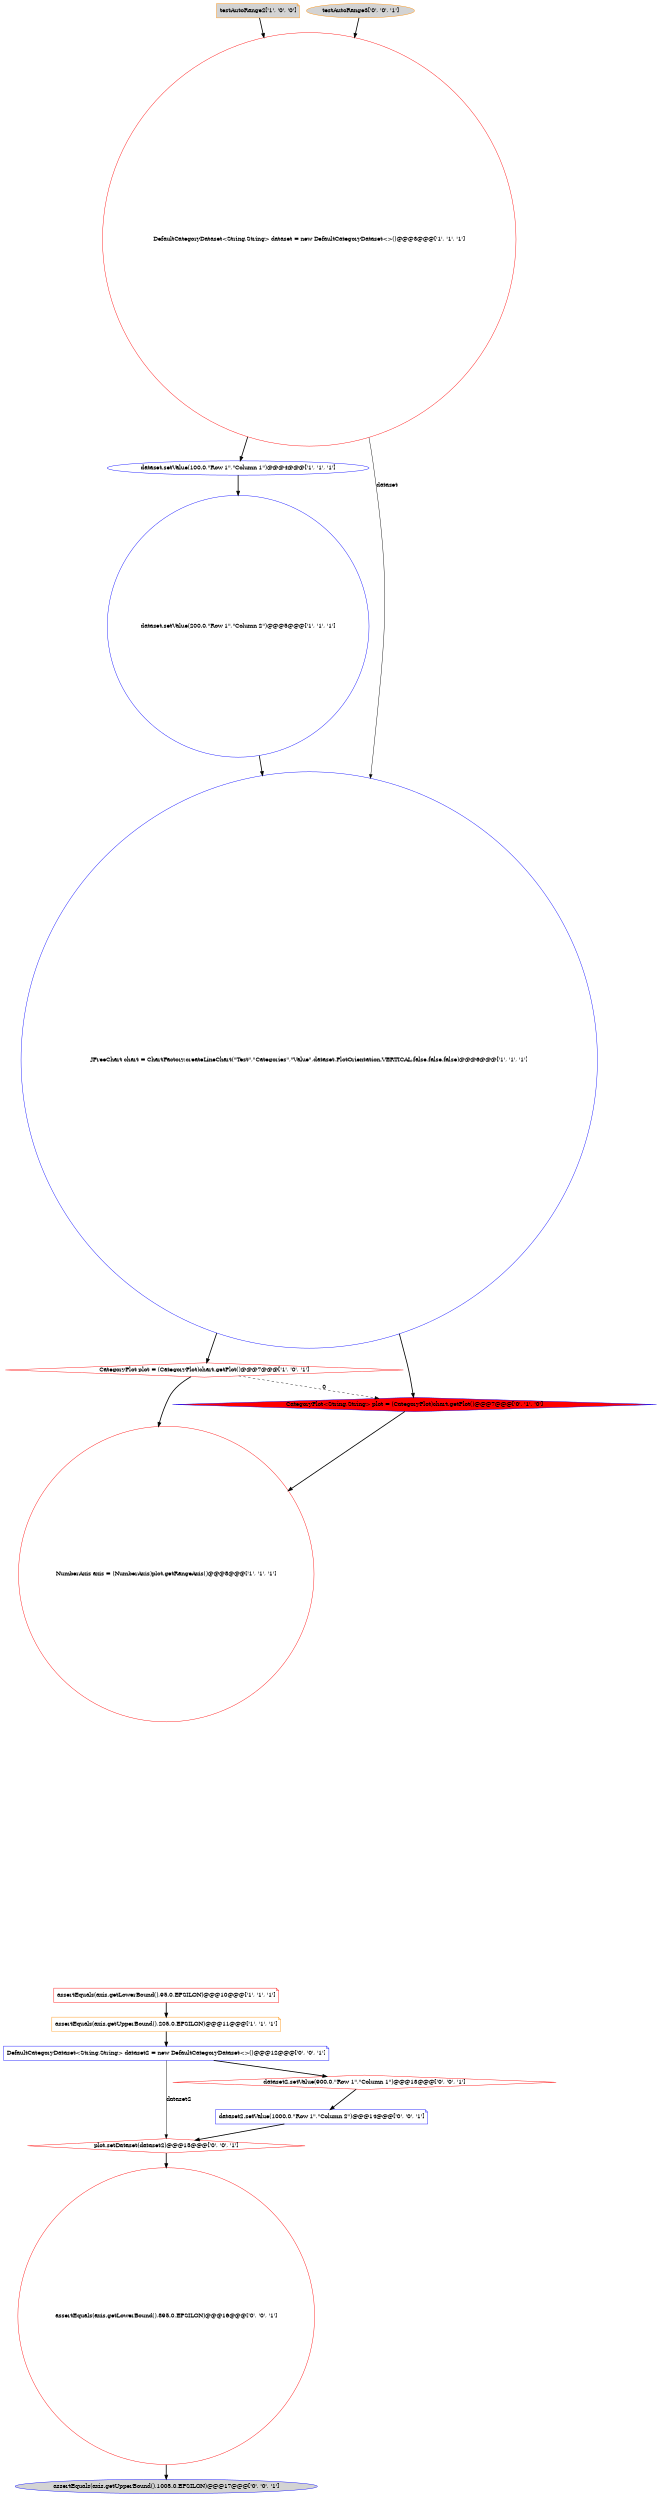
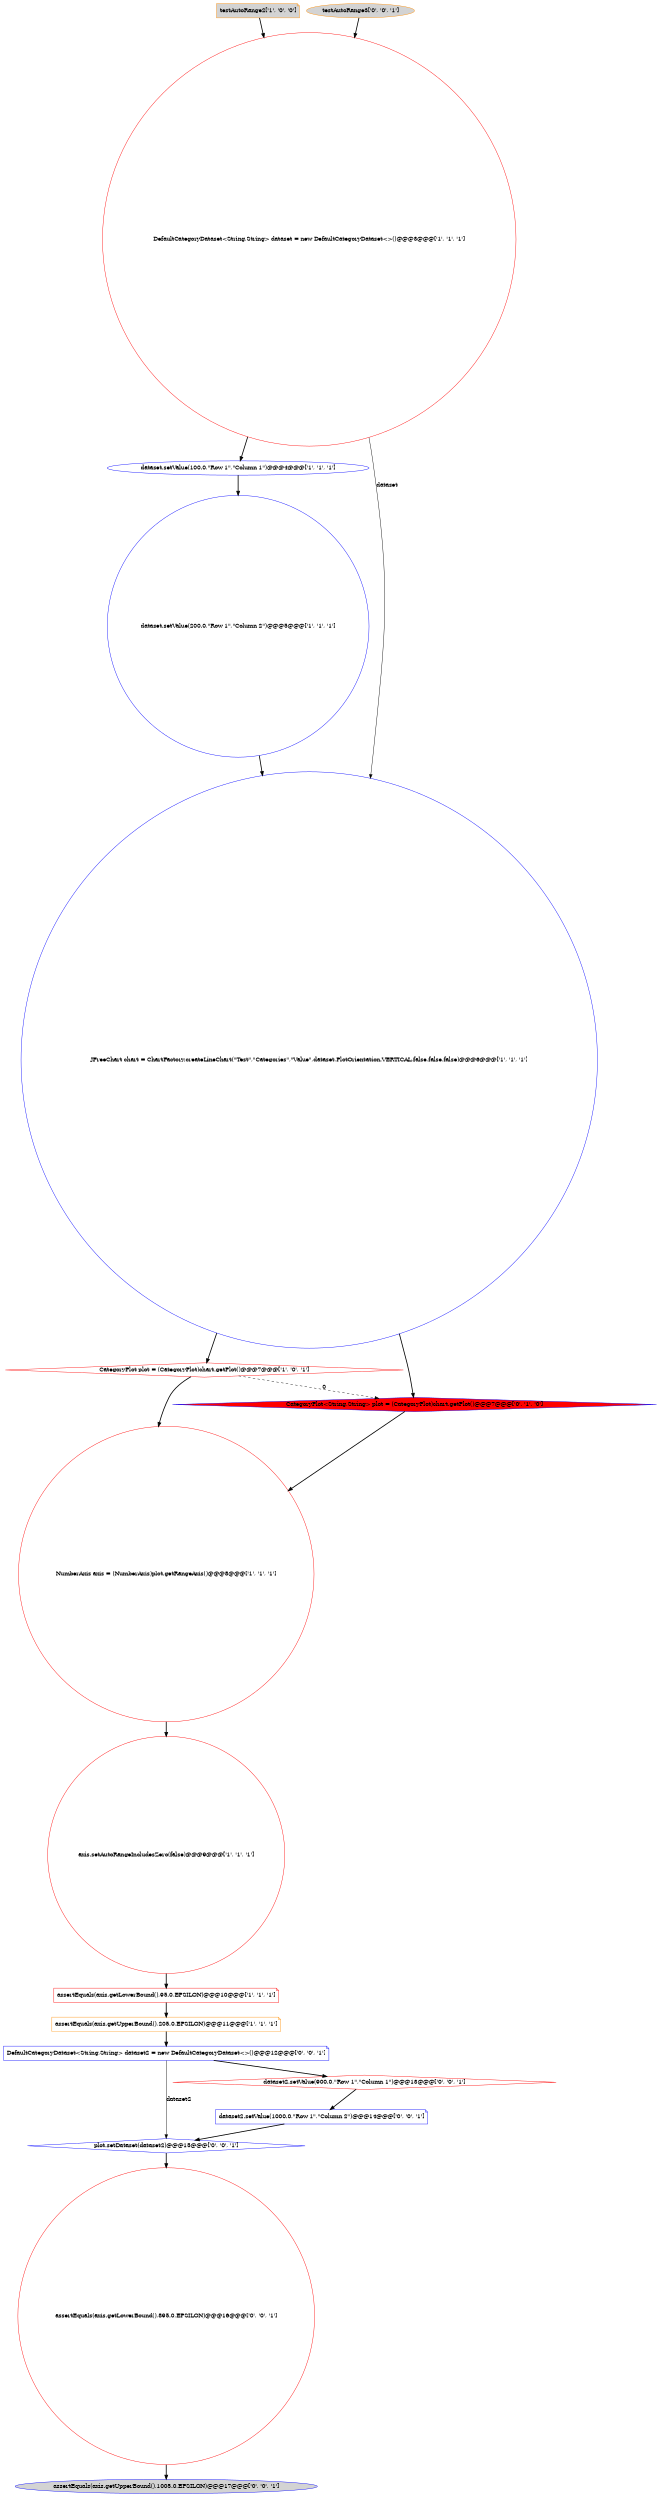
node "axis.setAutoRangeIncludesZero(false)@@@9@@@['1', '1', '1']": added
node "plot.setDataset(dataset2)@@@15@@@['0', '0', '1']": color red -> blue
